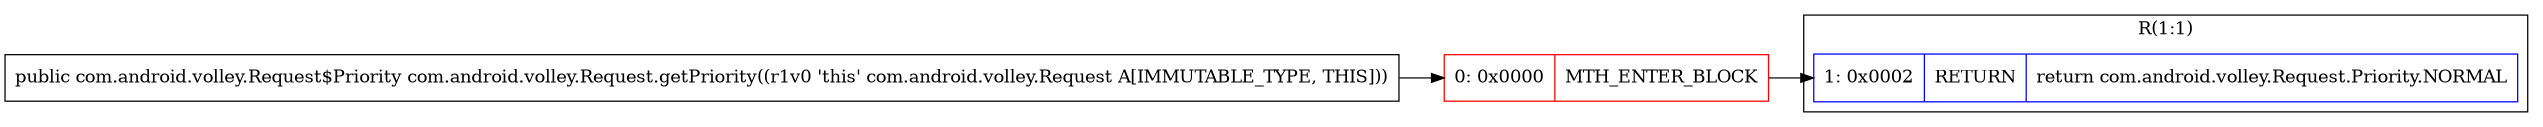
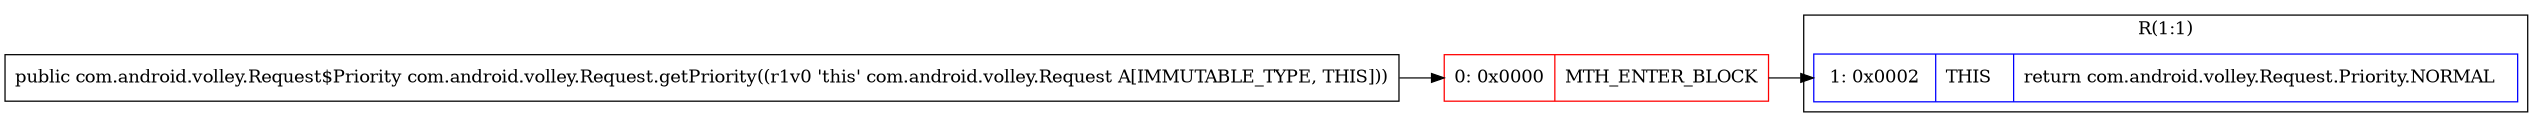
node "1: 0x0002": text "RETURN" -> "THIS"
